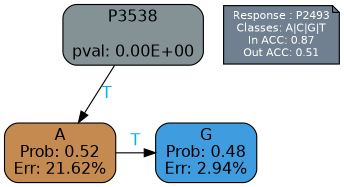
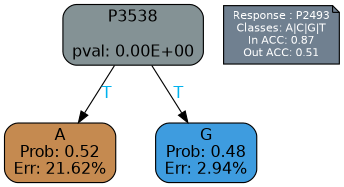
edge "A Prob: 0.52 Err: 21.62%" -> "G Prob: 0.48 Err: 2.94%": now "P3538 pval: 0.00E+00" -> "G Prob: 0.48 Err: 2.94%"
